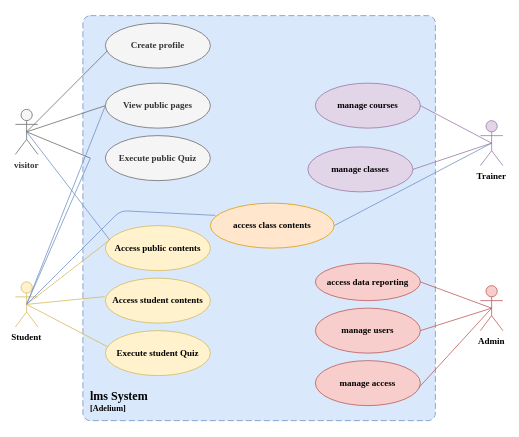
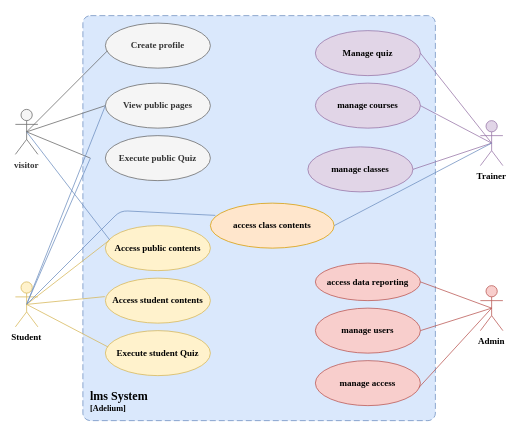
node "Manage quiz": added
edge "Manage quiz" -- "Trainer": added
